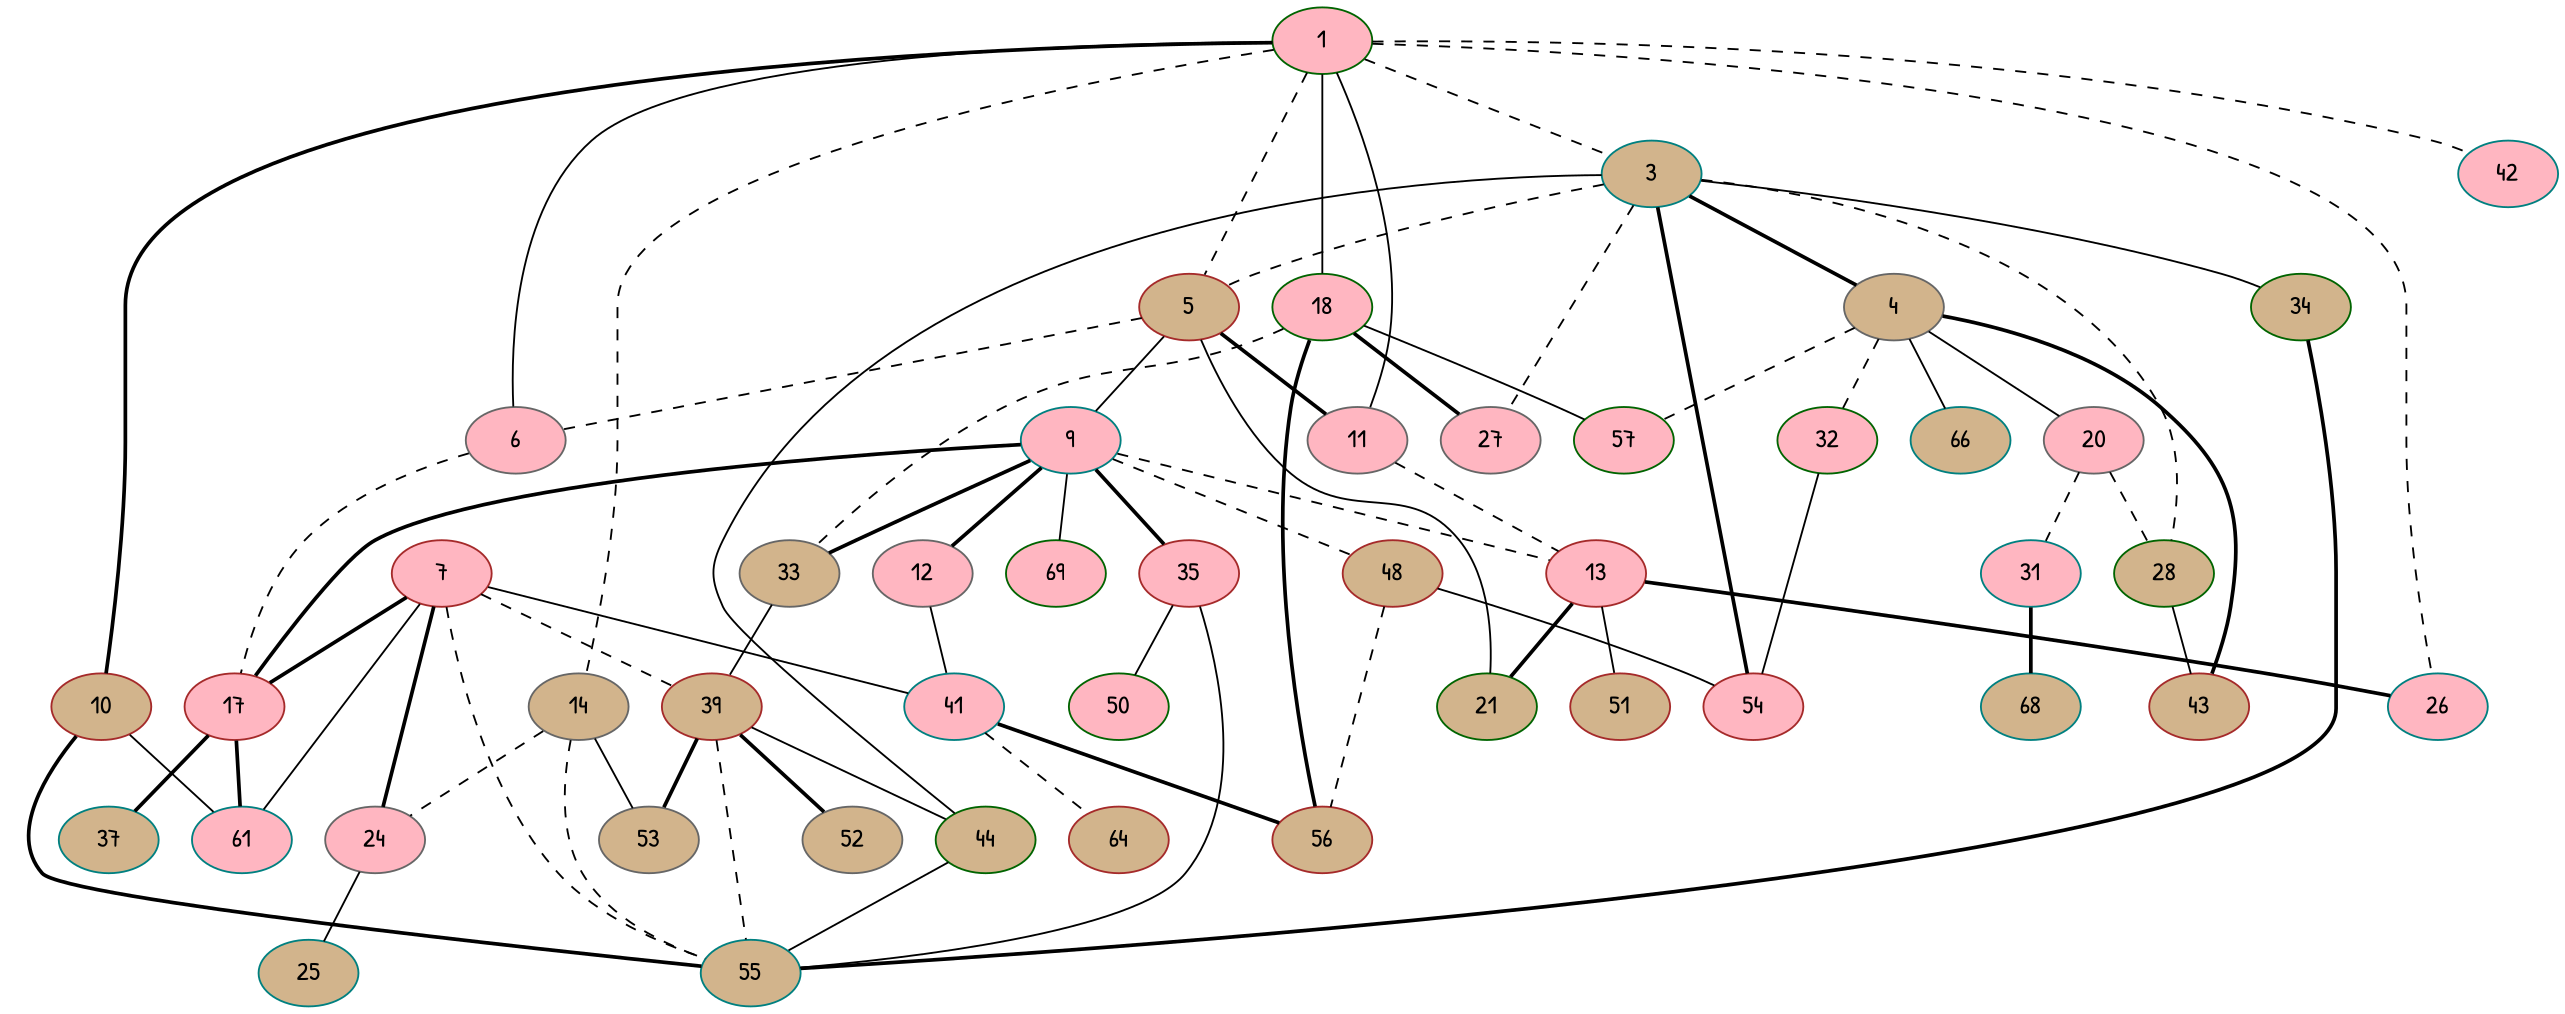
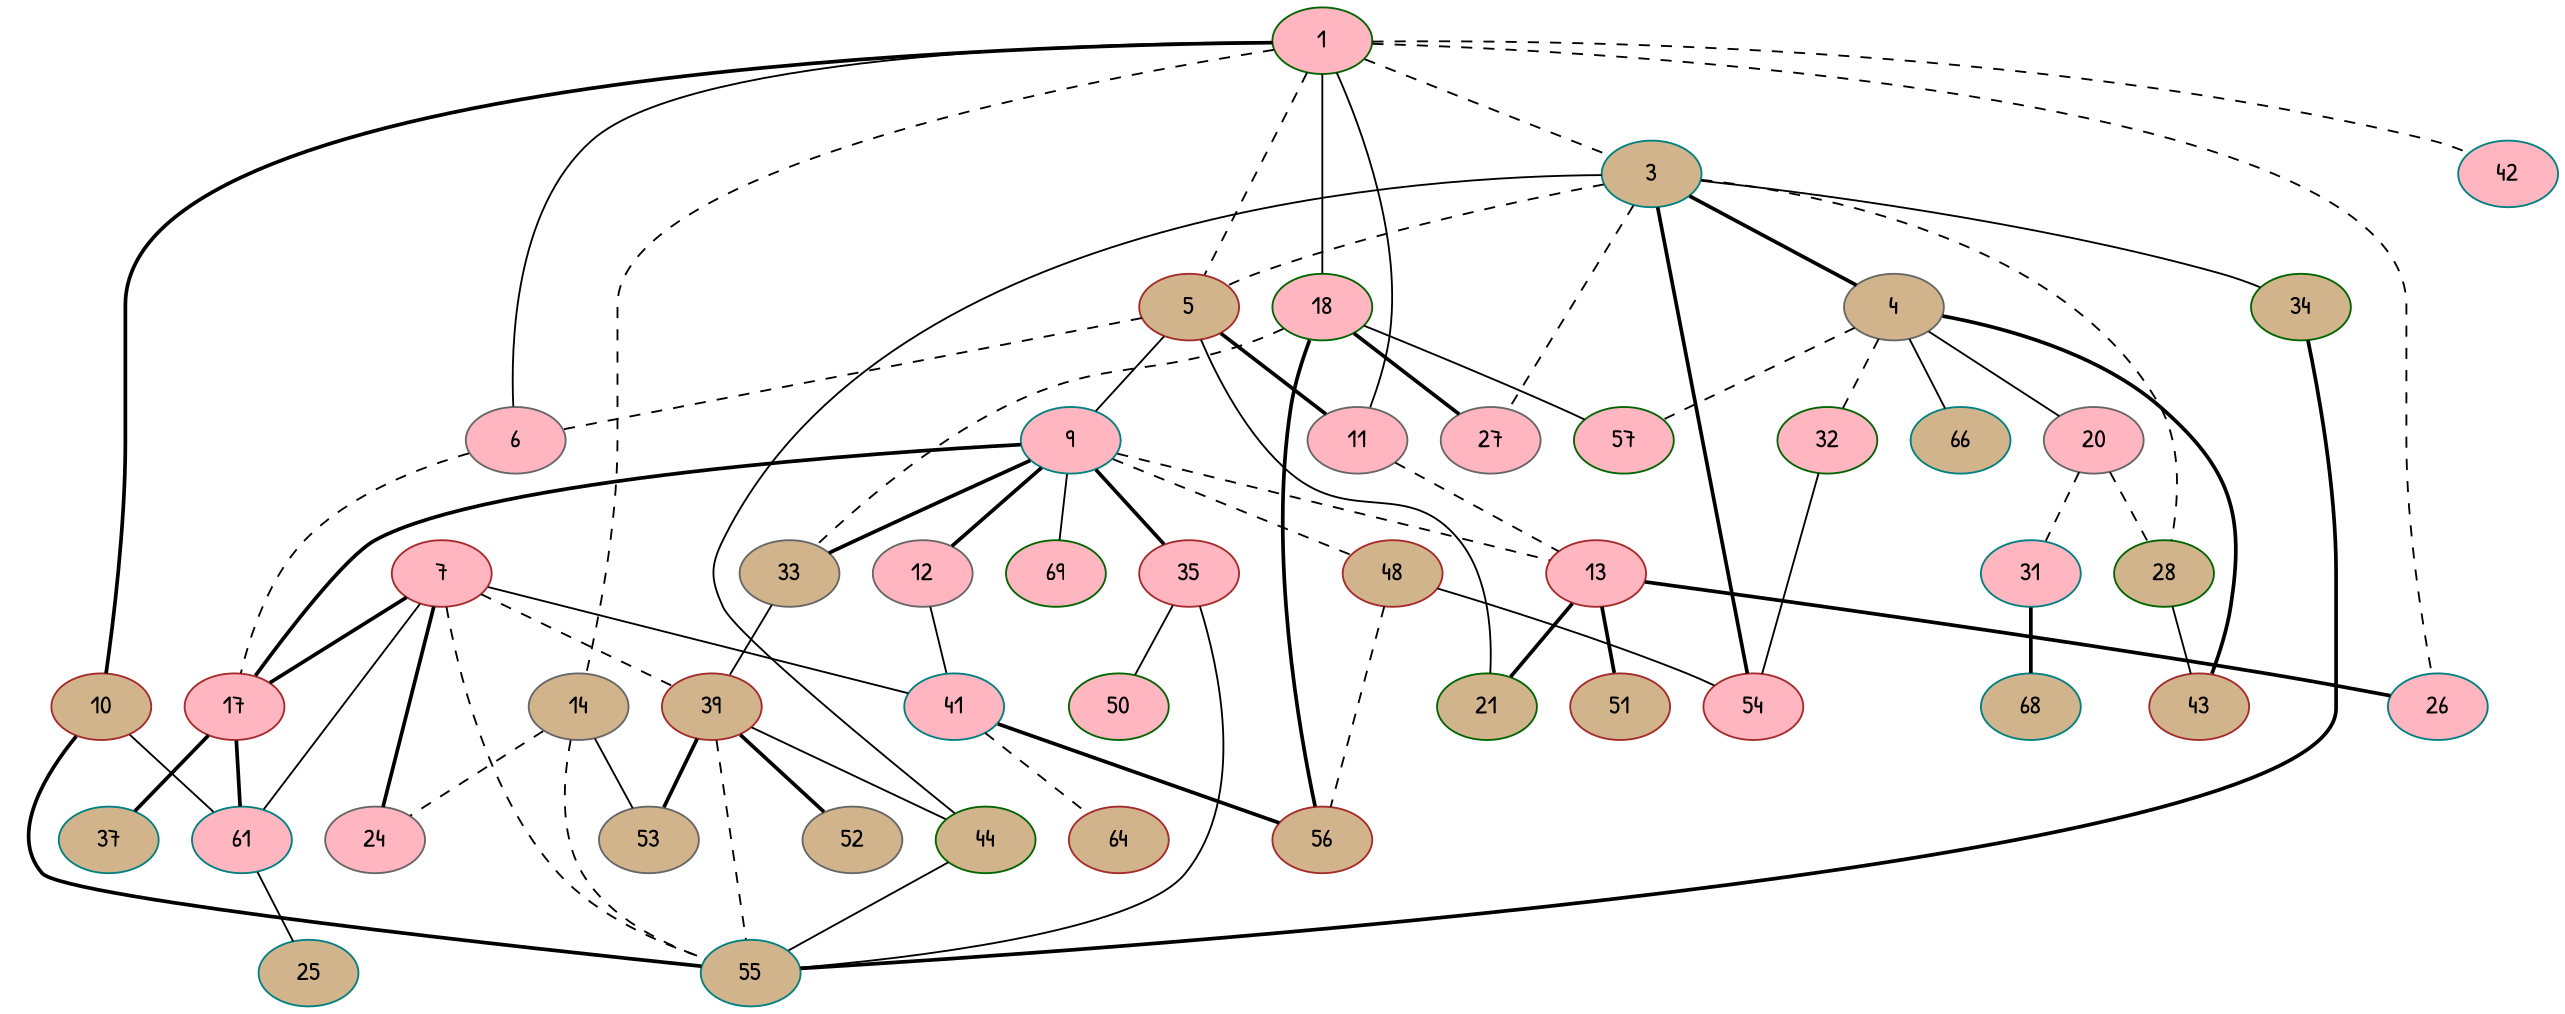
edge "13" -- "51": style solid -> bold
edge "24" -- "25": now "61" -- "25"
